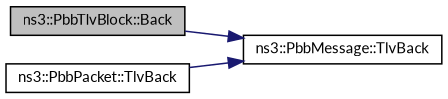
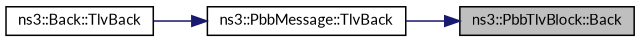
edge "ns3::PbbTlvBlock::Back" -> "ns3::PbbMessage::TlvBack": reversed
node "ns3::PbbPacket::TlvBack": label "ns3::PbbPacket::TlvBack" -> "ns3::Back::TlvBack"
